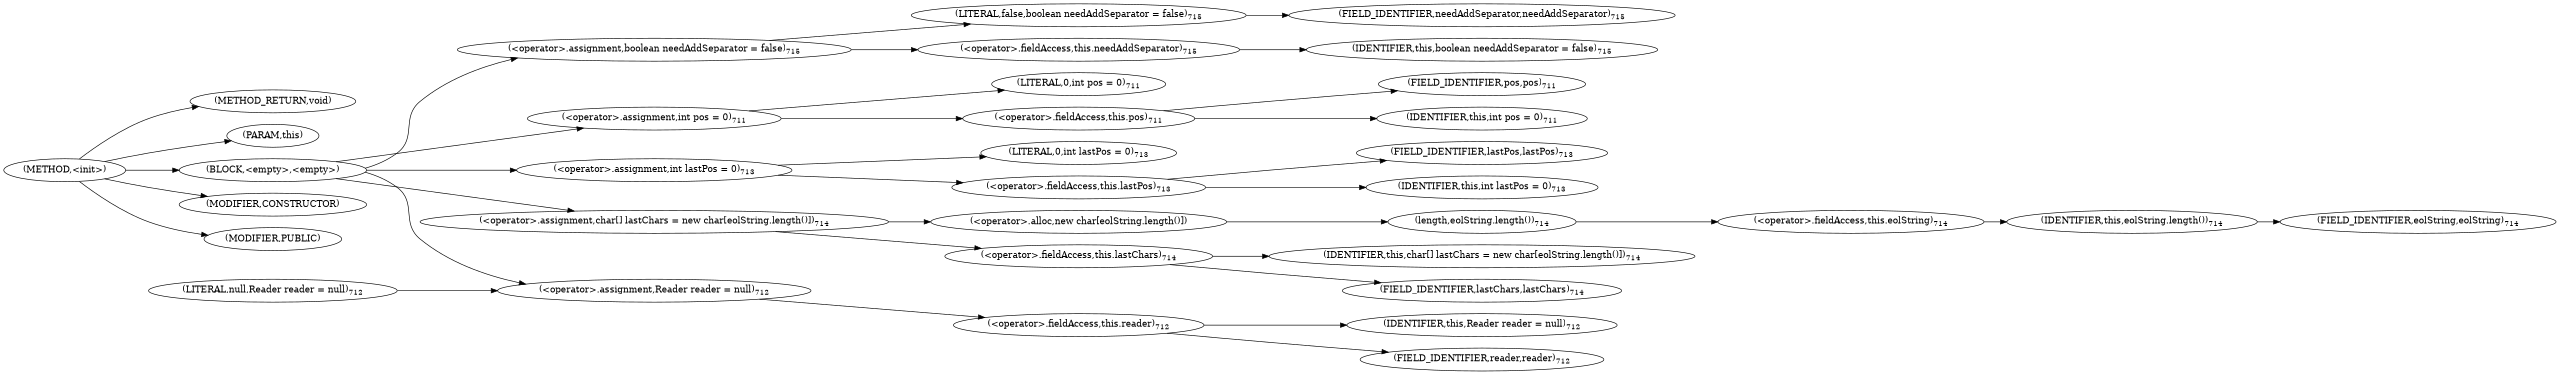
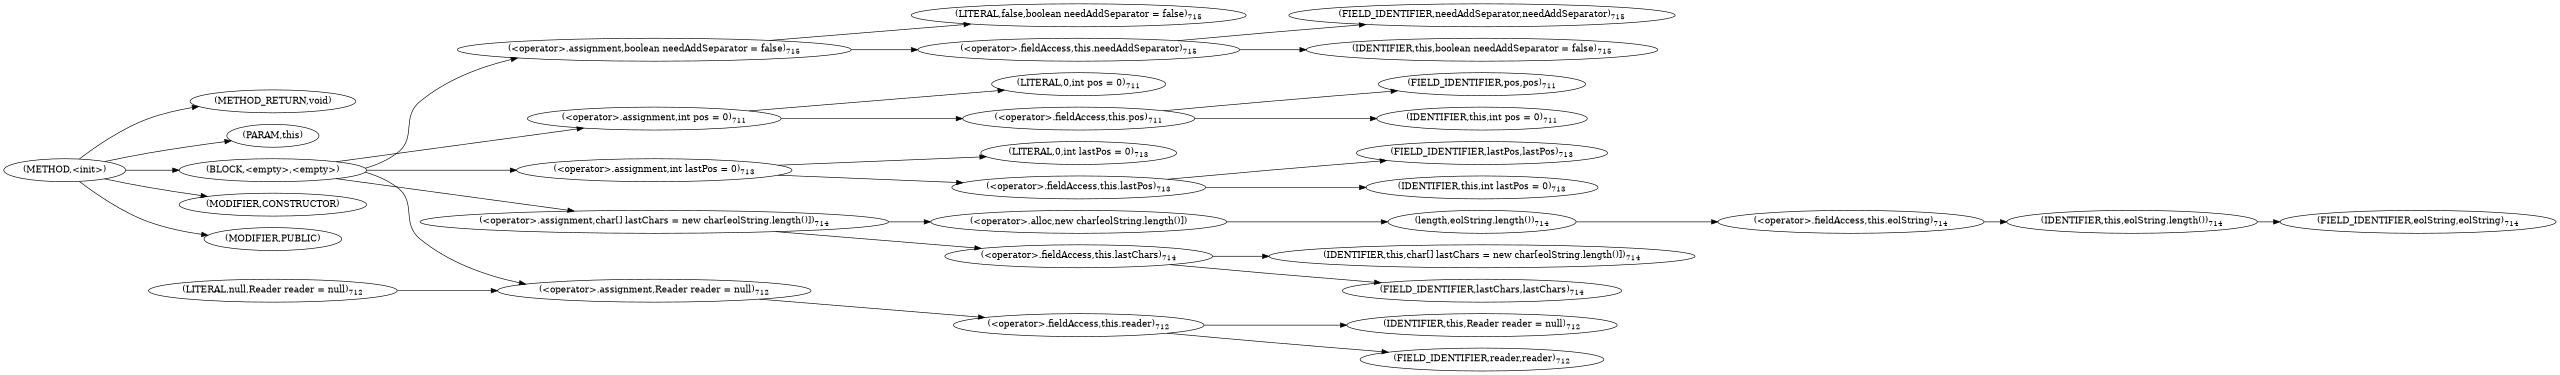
edge "(LITERAL,false,boolean needAddSeparator = false)" -> "(FIELD_IDENTIFIER,needAddSeparator,needAddSeparator)": now "(<operator>.fieldAccess,this.needAddSeparator)" -> "(FIELD_IDENTIFIER,needAddSeparator,needAddSeparator)"
